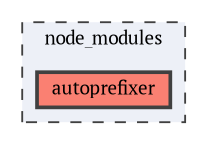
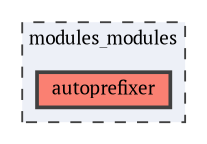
cluster "node_modules": label "node_modules" -> "modules_modules"
